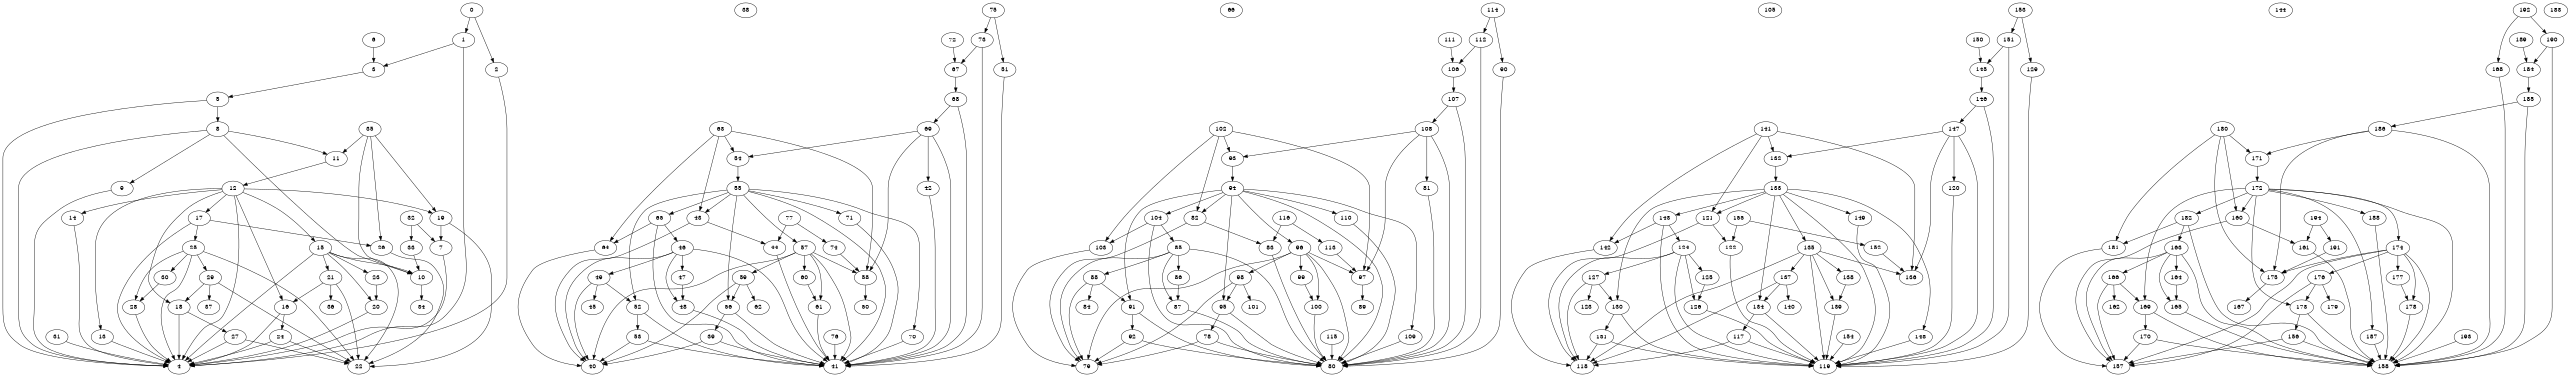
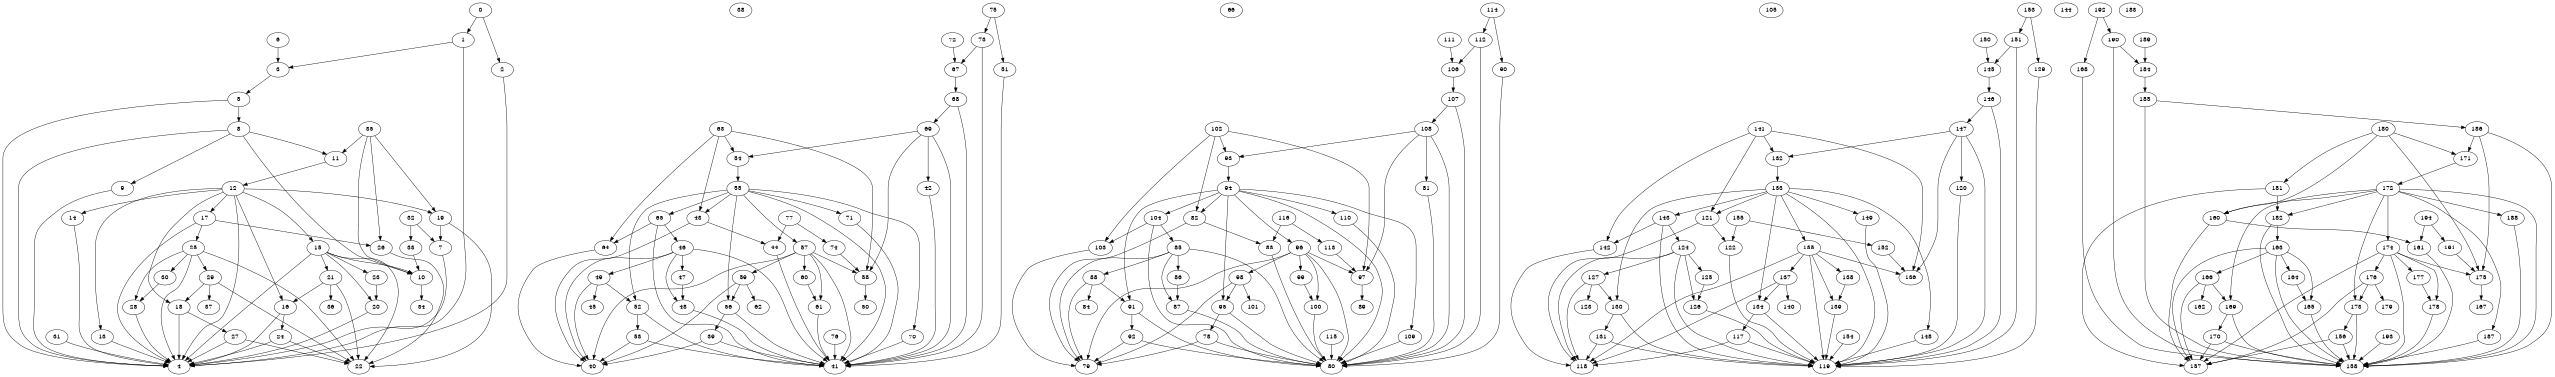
edge "182" -> "181": reversed
